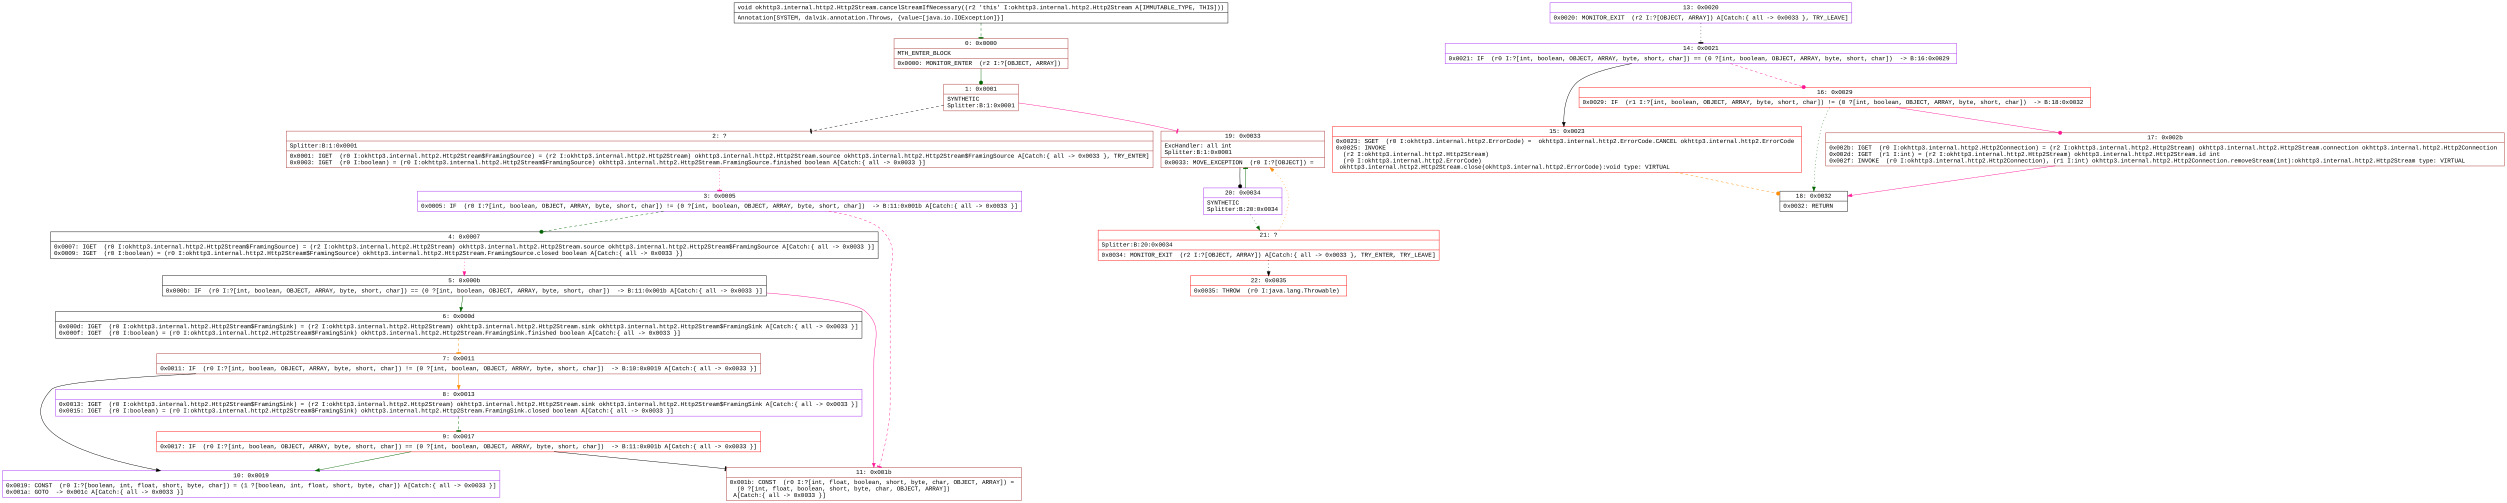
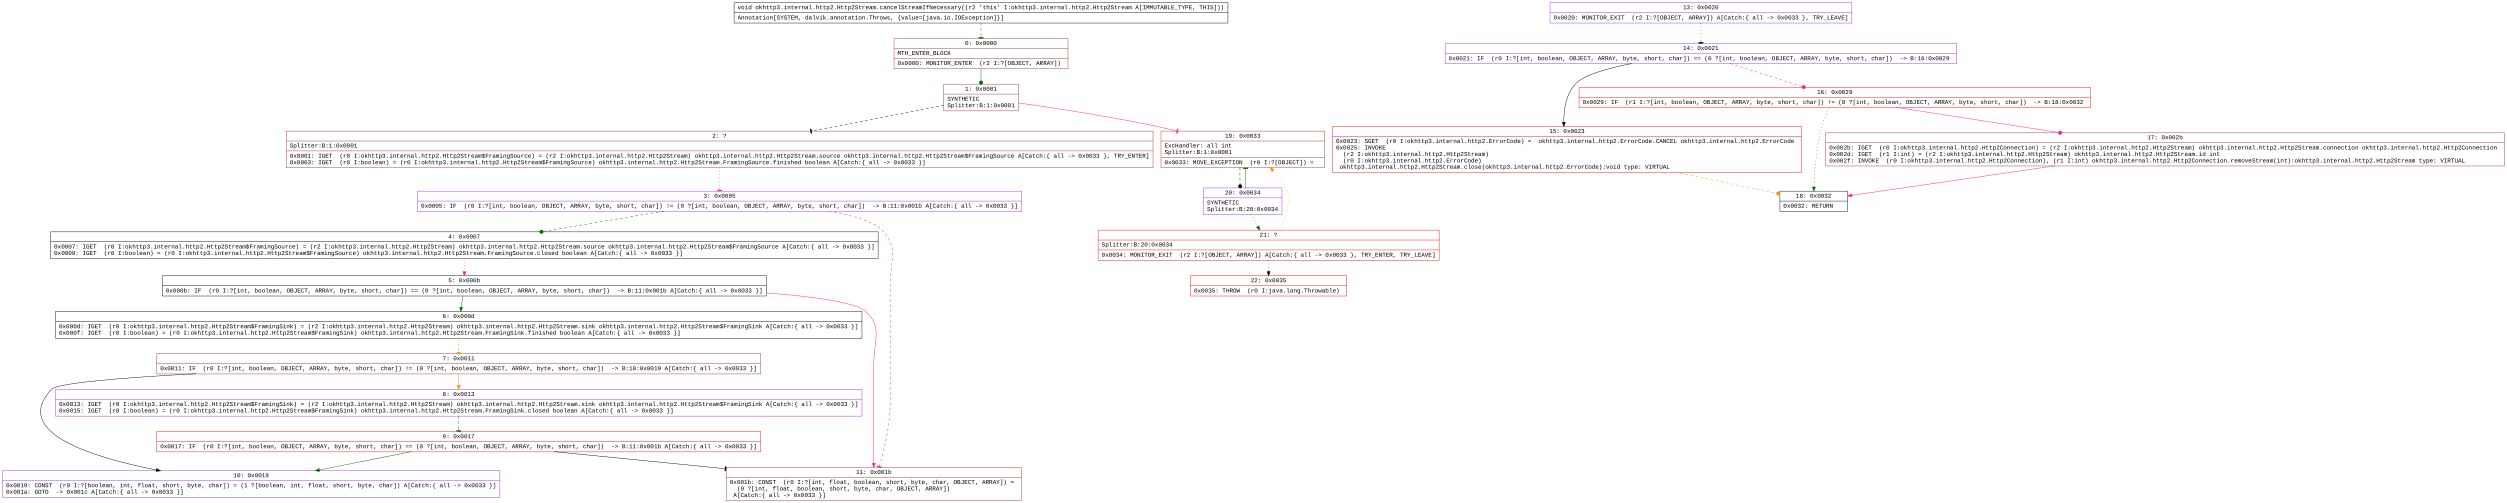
edge "19: 0x0033" -> "20: 0x0034": style solid -> dashed
